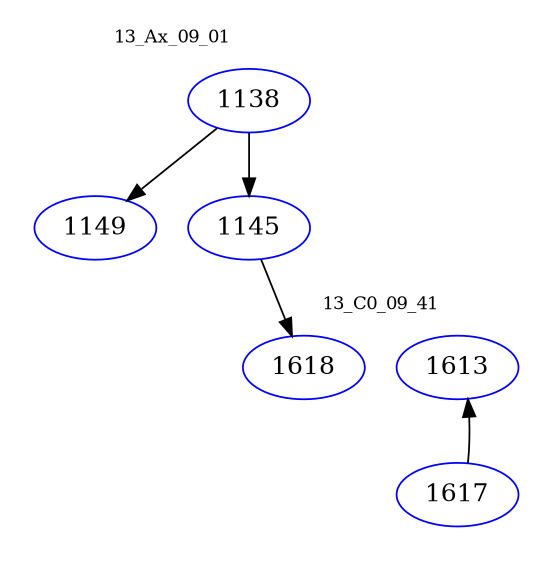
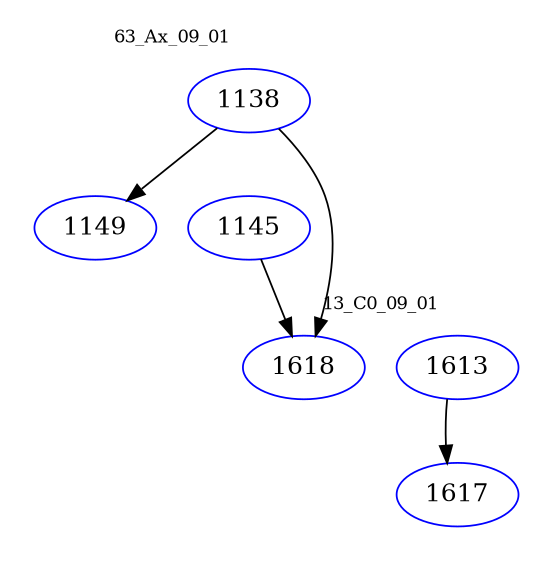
cluster "13_Ax_09_01": label "13_Ax_09_01" -> "63_Ax_09_01"
edge "1138" -> "1145": now "1138" -> "1618"
cluster "13_C0_09_41": label "13_C0_09_41" -> "13_C0_09_01"
edge "1617" -> "1613": reversed
